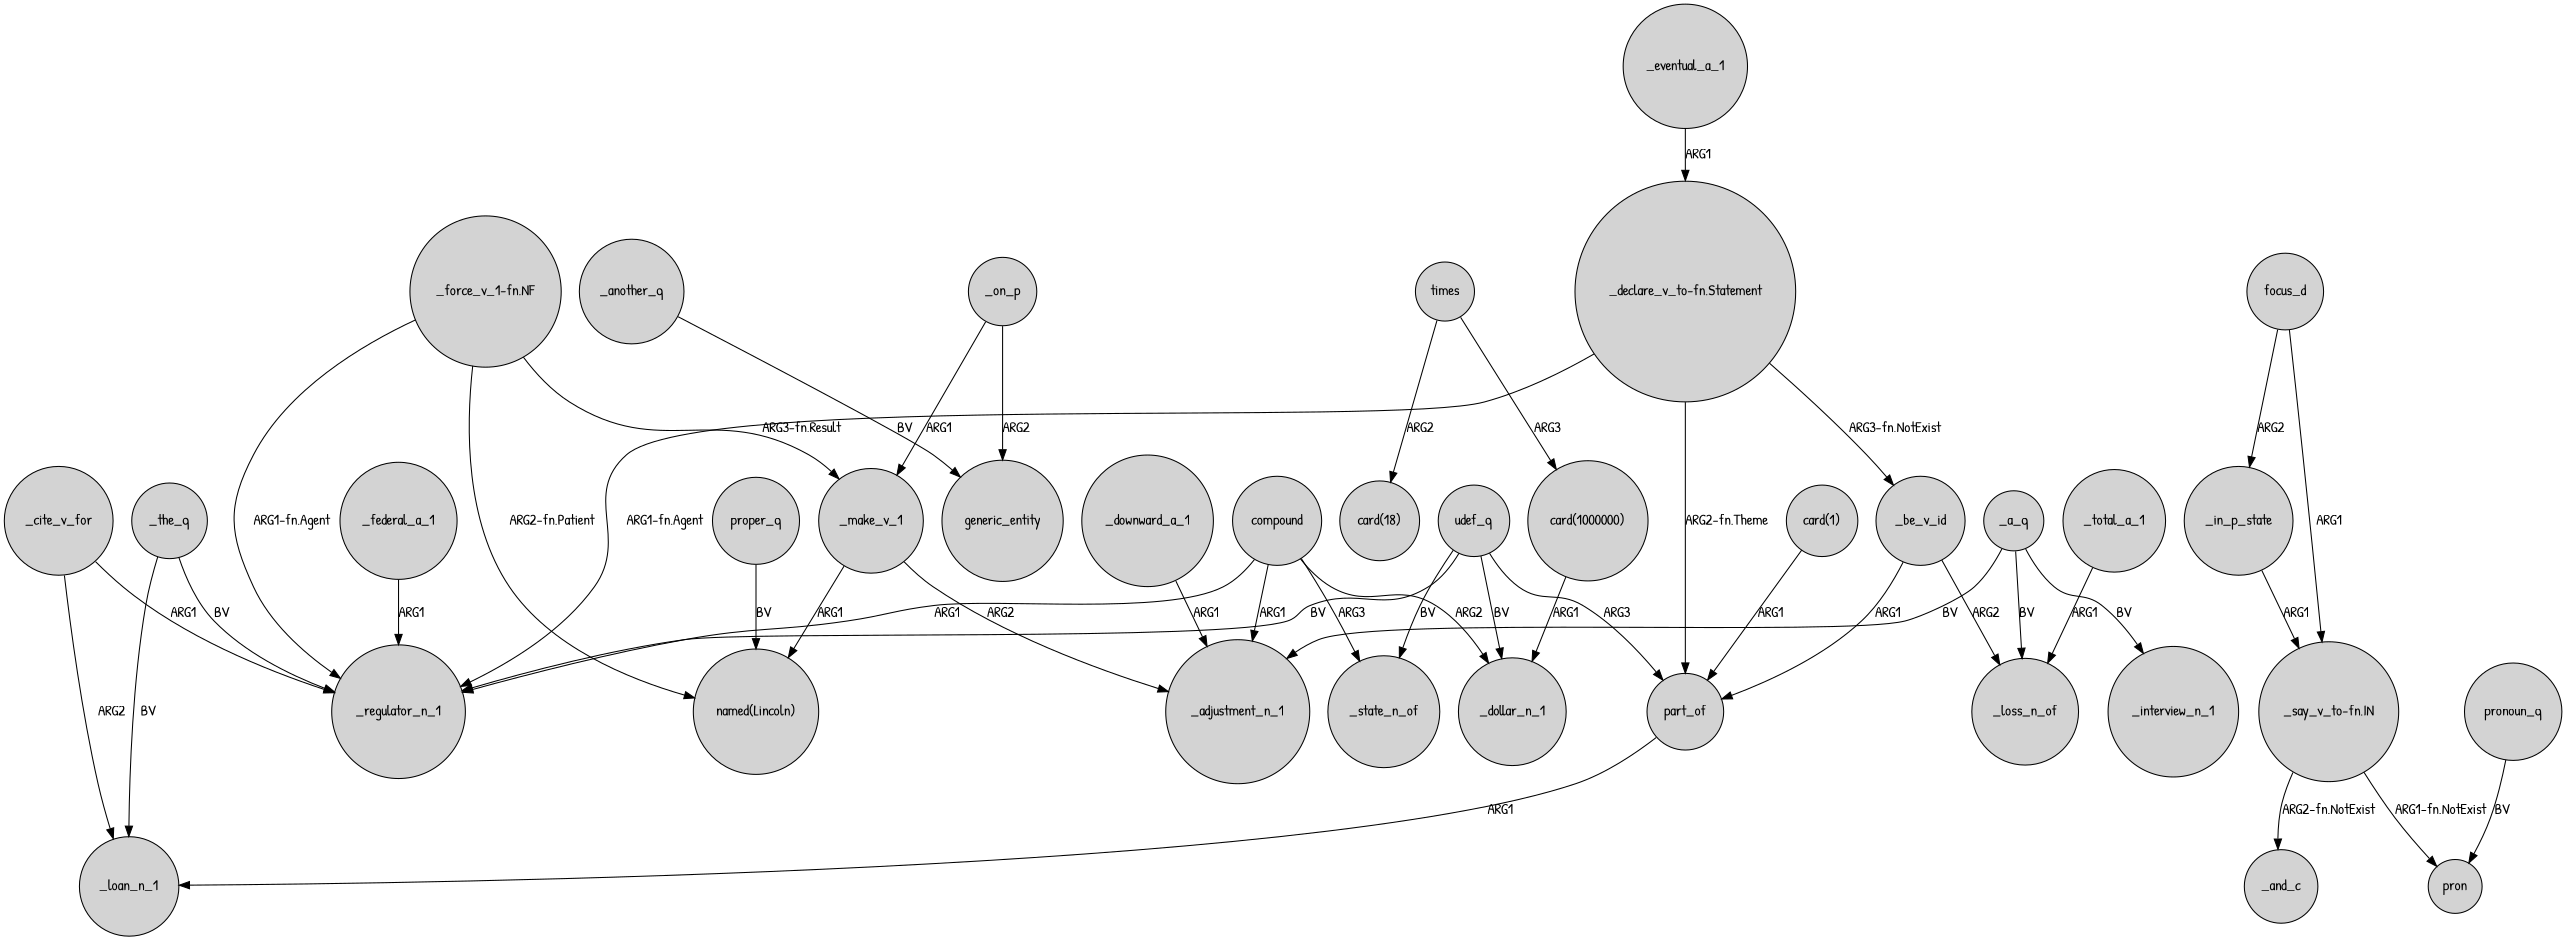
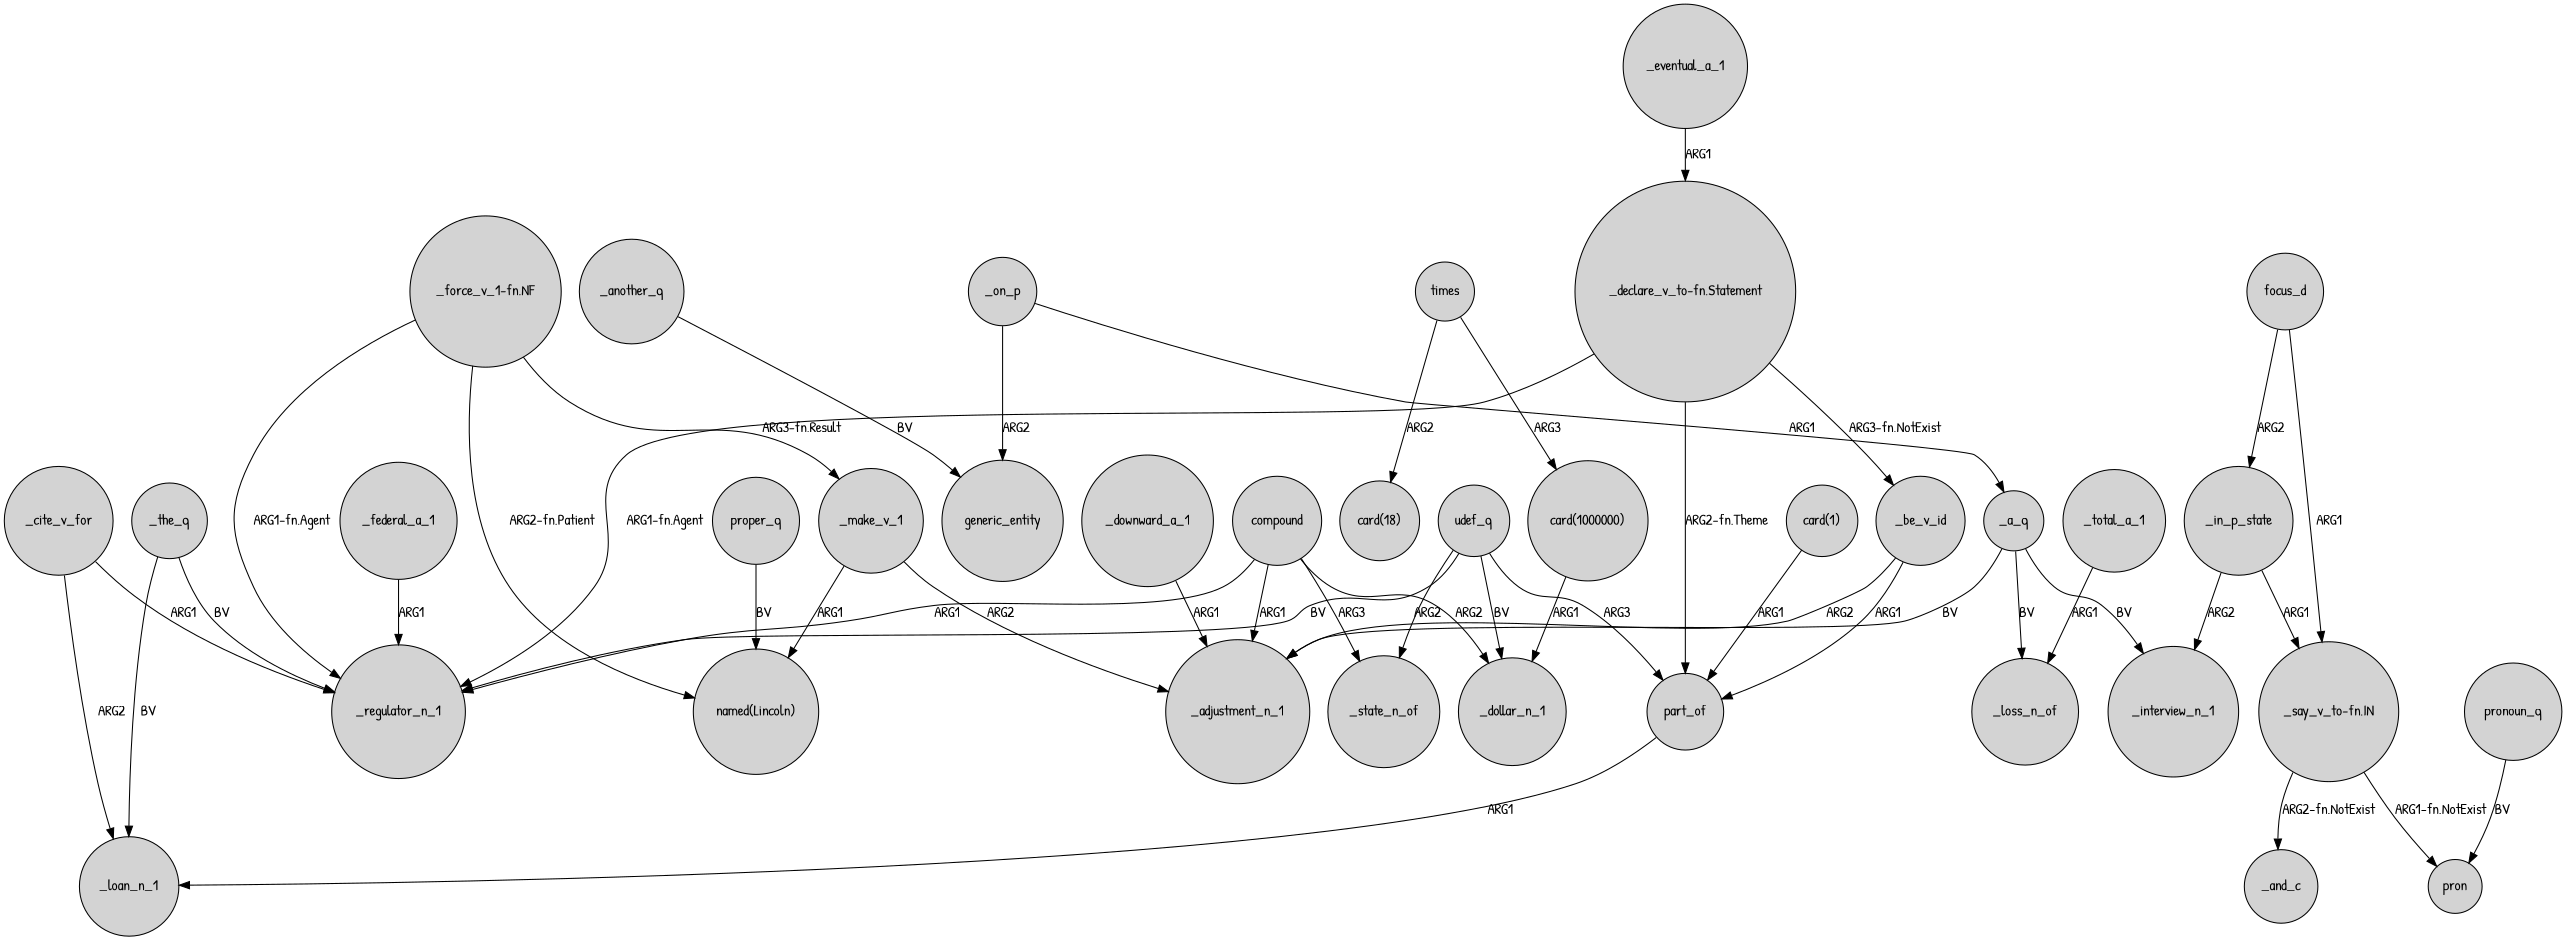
edge "_on_p" -> "_make_v_1": now "_on_p" -> "_a_q"
edge "_in_p_state" -> "_interview_n_1": added, label "ARG2"
edge "_be_v_id" -> "_loss_n_of": now "_be_v_id" -> "_adjustment_n_1"
edge "udef_q" -> "_state_n_of": label "BV" -> "ARG2"
